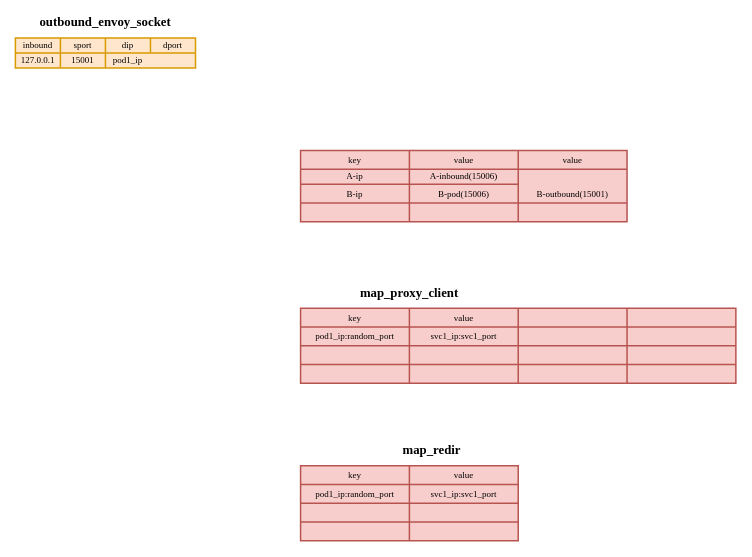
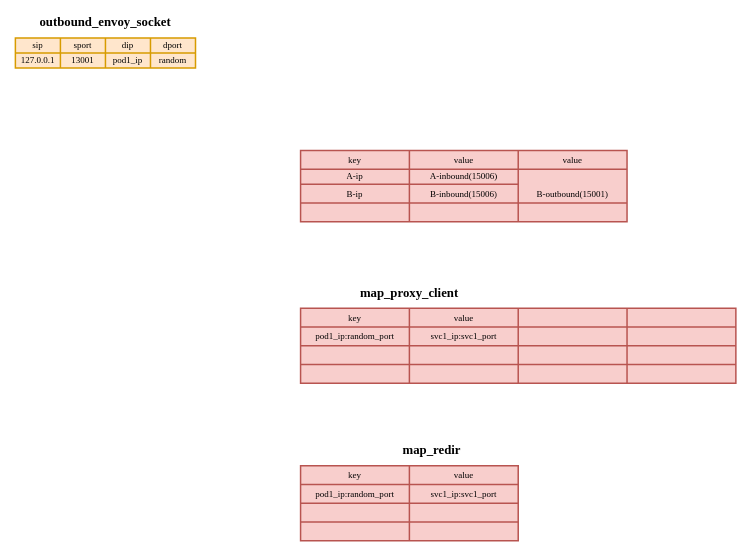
node "inbound": label "inbound" -> "sip"
node "15001": label "15001" -> "13001"
node "random": added
node "B-pod(15006)": label "B-pod(15006)" -> "B-inbound(15006)"
